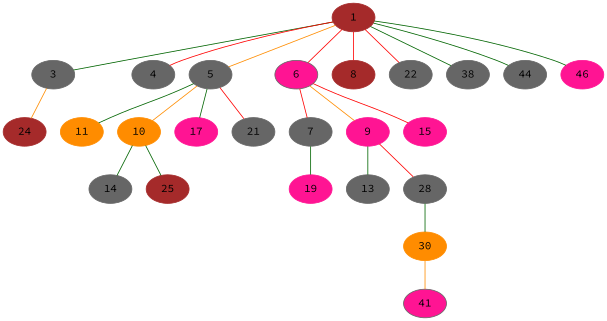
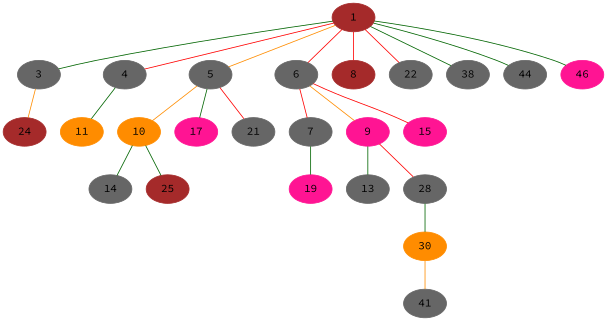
node "6": fillcolor deeppink -> gray40
edge "5" -- "11": now "4" -- "11"
node "41": fillcolor deeppink -> gray40
